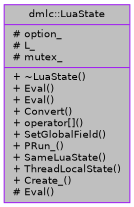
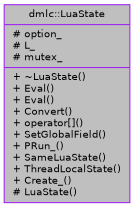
node "dmlc::LuaState": text "# Eval()" -> "# LuaState()"
